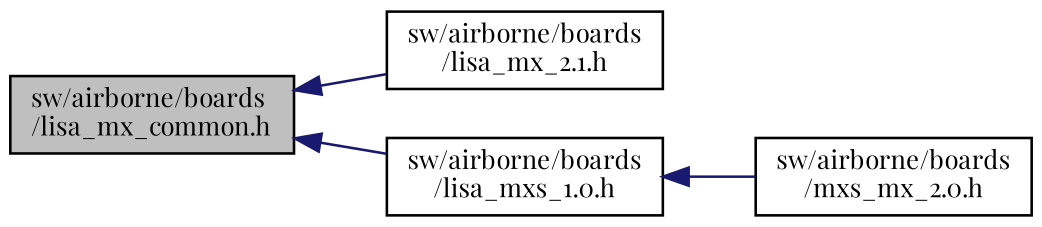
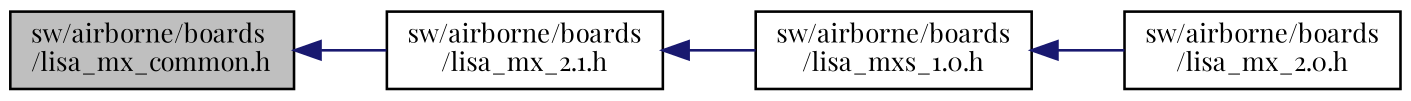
edge "sw/airborne/boards /lisa_mxs_1.0.h" -> "sw/airborne/boards /lisa_mx_common.h": now "sw/airborne/boards /lisa_mxs_1.0.h" -> "sw/airborne/boards /lisa_mx_2.1.h"
node "sw/airborne/boards /mxs_mx_2.0.h": label "sw/airborne/boards /mxs_mx_2.0.h" -> "sw/airborne/boards /lisa_mx_2.0.h"
